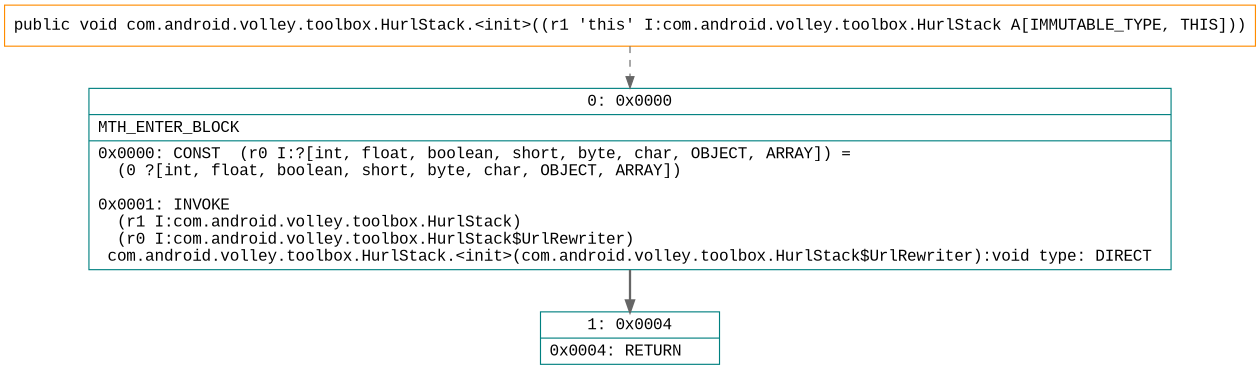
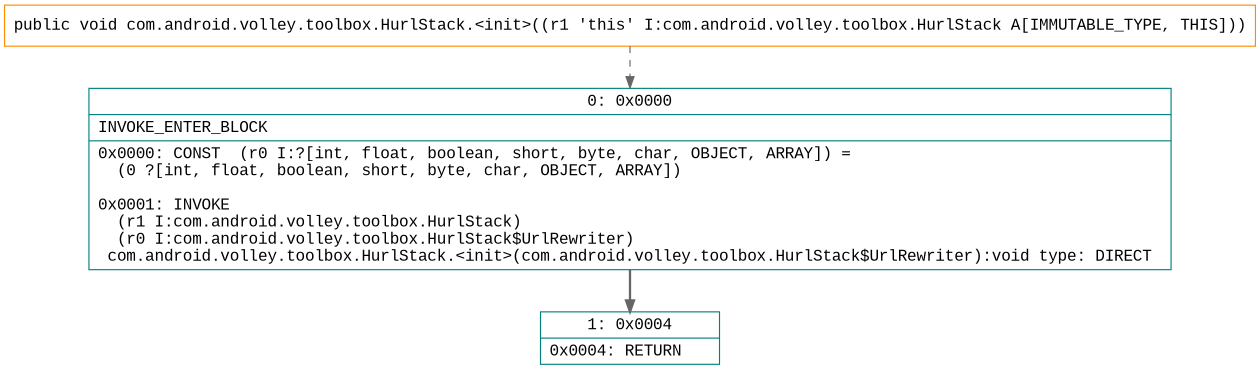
node "0: 0x0000": text "MTH_ENTER_BLOCK" -> "INVOKE_ENTER_BLOCK"
